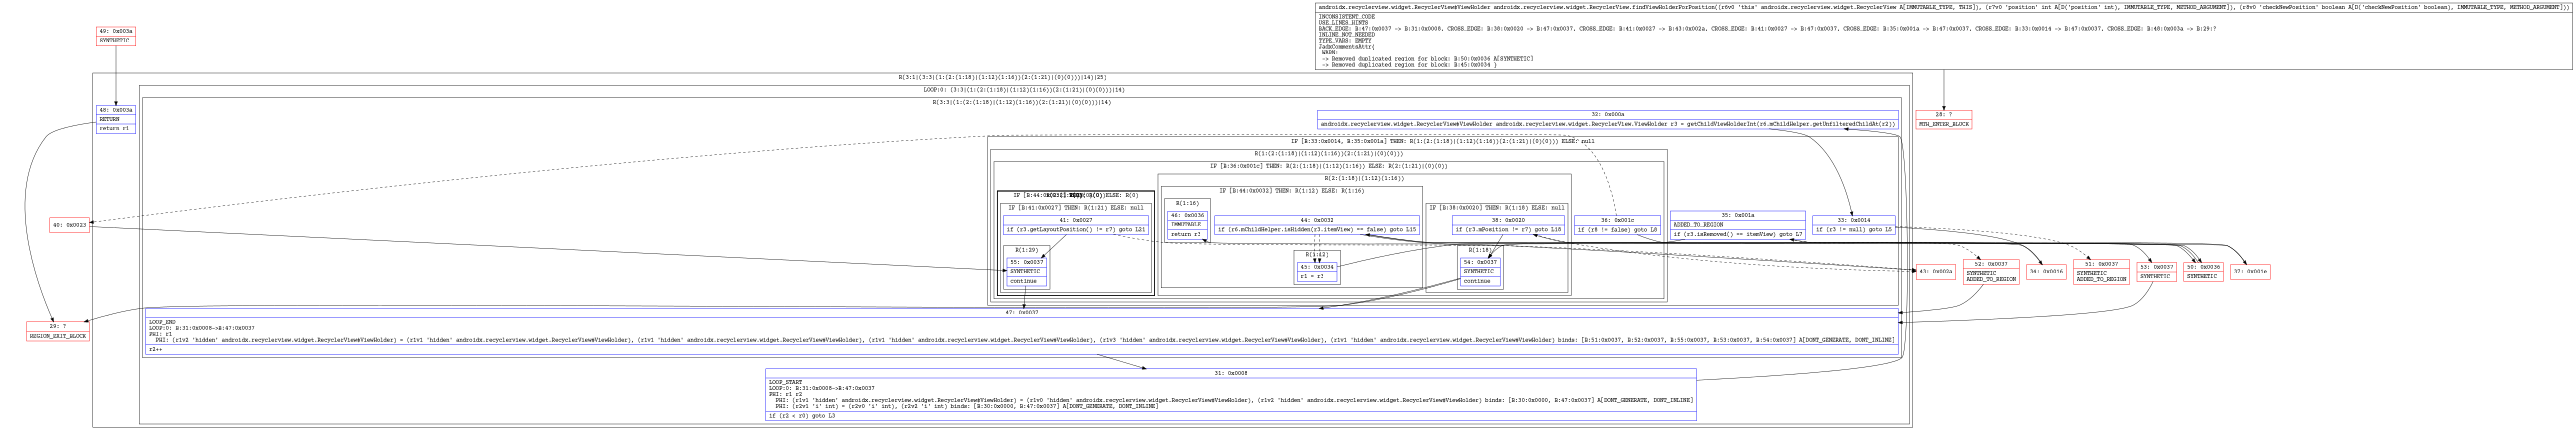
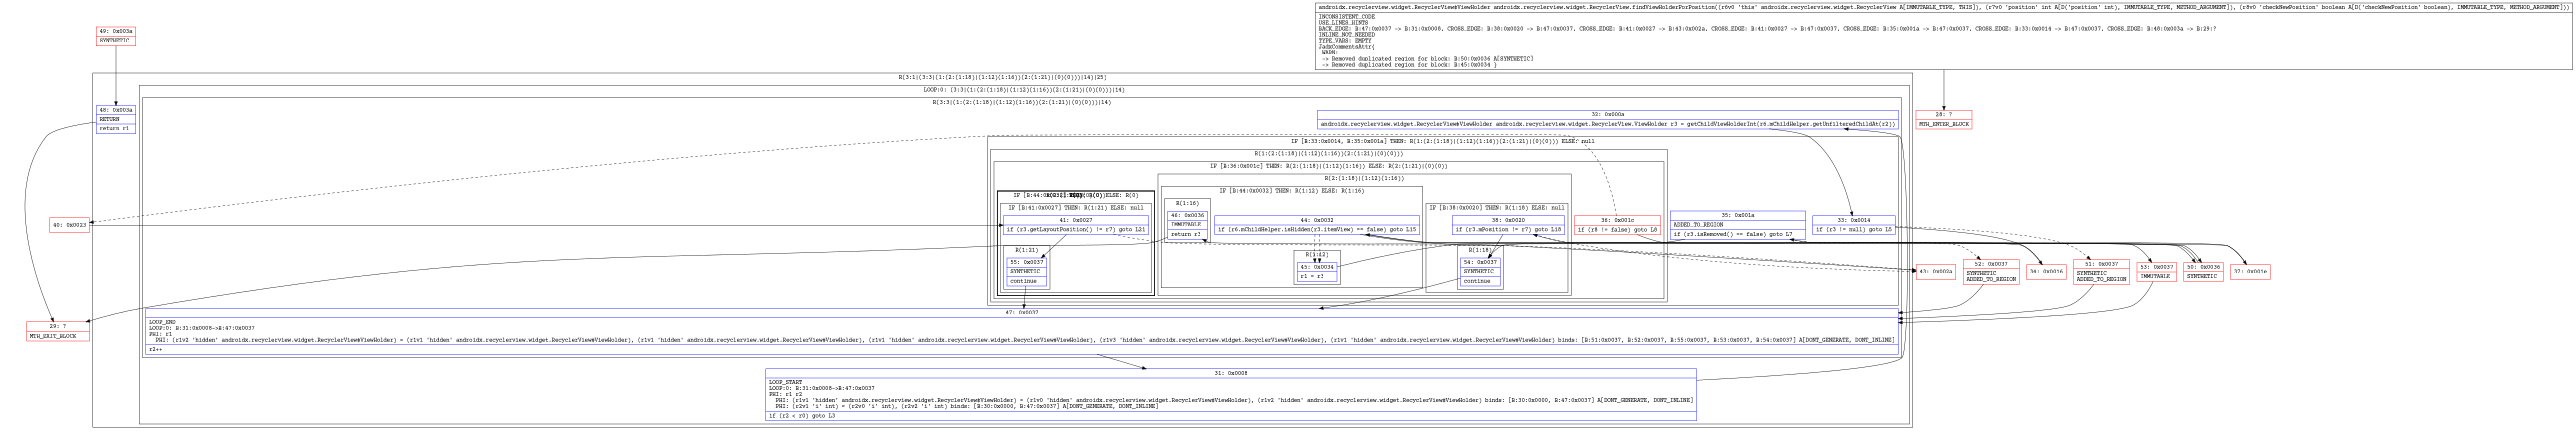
node "36: 0x001c": color blue -> red
node "35: 0x001a": text "if (r3.isRemoved() == itemView) goto L7" -> "if (r3.isRemoved() == false) goto L7"
edge "40: 0x0023" -> "55: 0x0037": now "40: 0x0023" -> "41: 0x0027"
cluster "R(1:29)": label "R(1:29)" -> "R(1:21)"
node "53: 0x0037": text "SYNTHETIC" -> "IMMUTABLE"
edge "54: 0x0037" -> "29: ?": now "46: 0x0036" -> "29: ?"
edge "51: 0x0037" -> "47: 0x0037": added
node "29: ?": text "REGION_EXIT_BLOCK" -> "MTH_EXIT_BLOCK"
